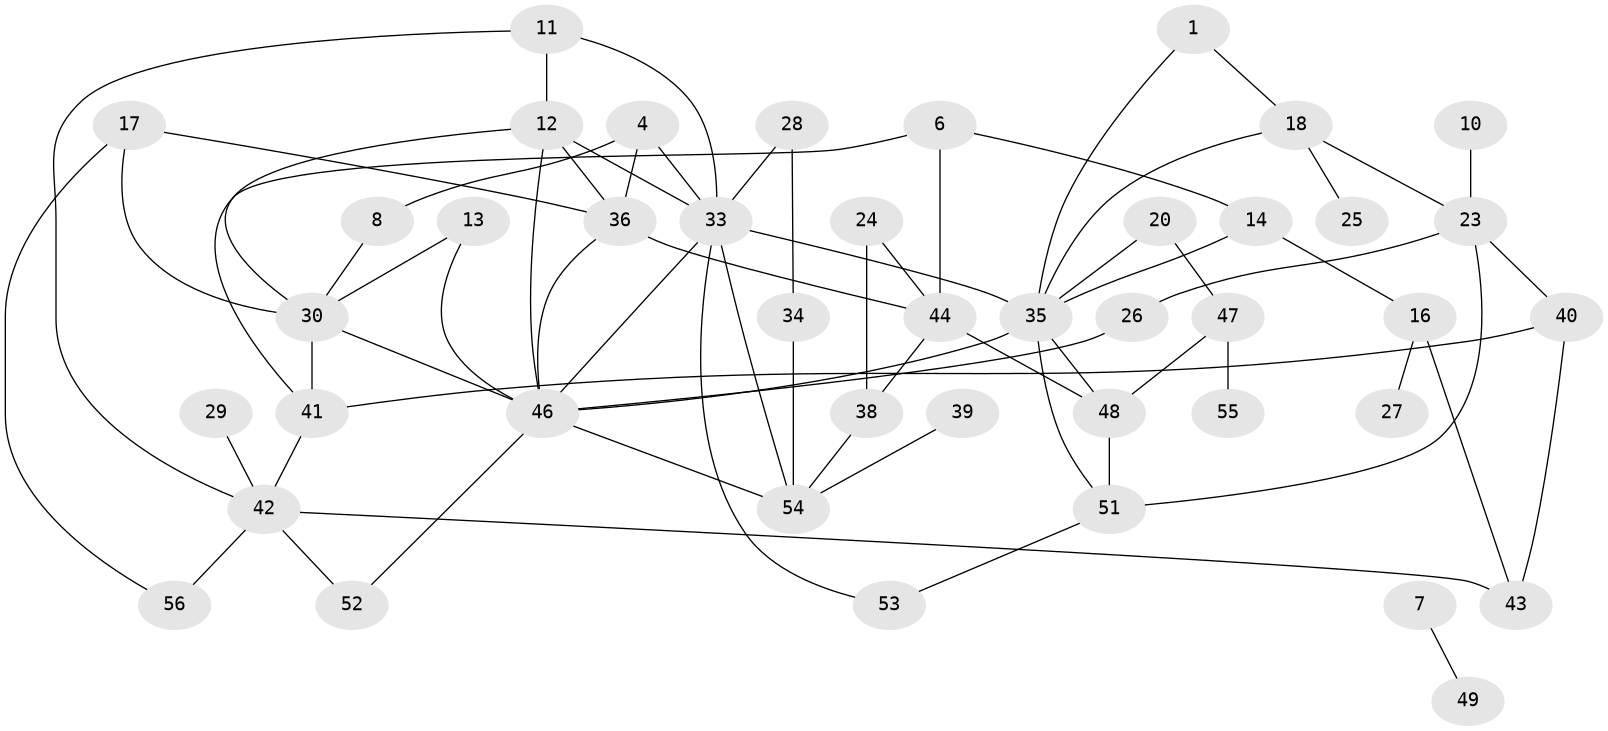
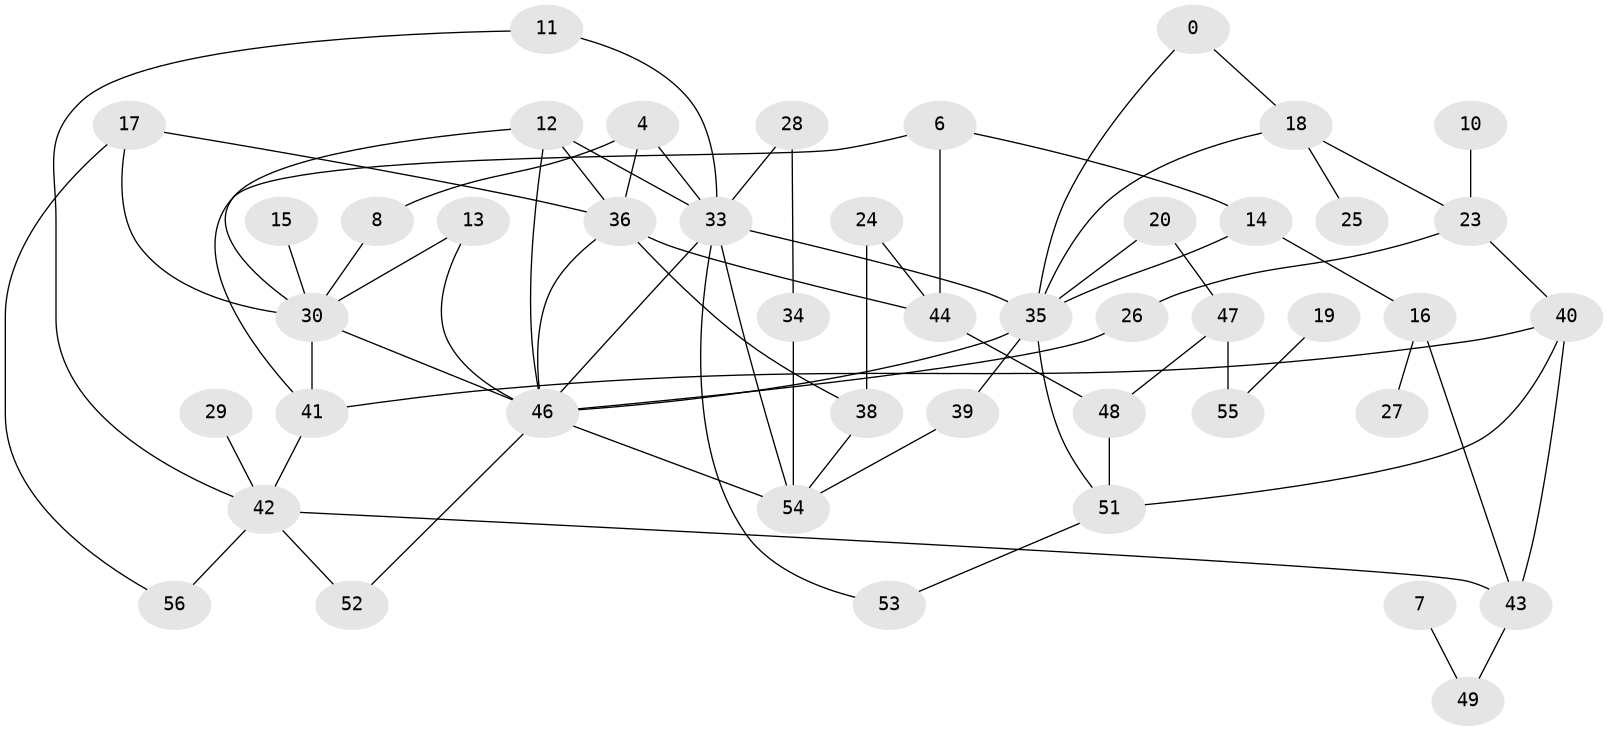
node "1": label "1" -> "0"
edge "11" -- "12": removed
node "15": added
node "19": added
edge "44" -- "38": now "36" -- "38"
edge "35" -- "48": now "35" -- "39"
edge "23" -- "51": now "40" -- "51"
edge "43" -- "49": added
